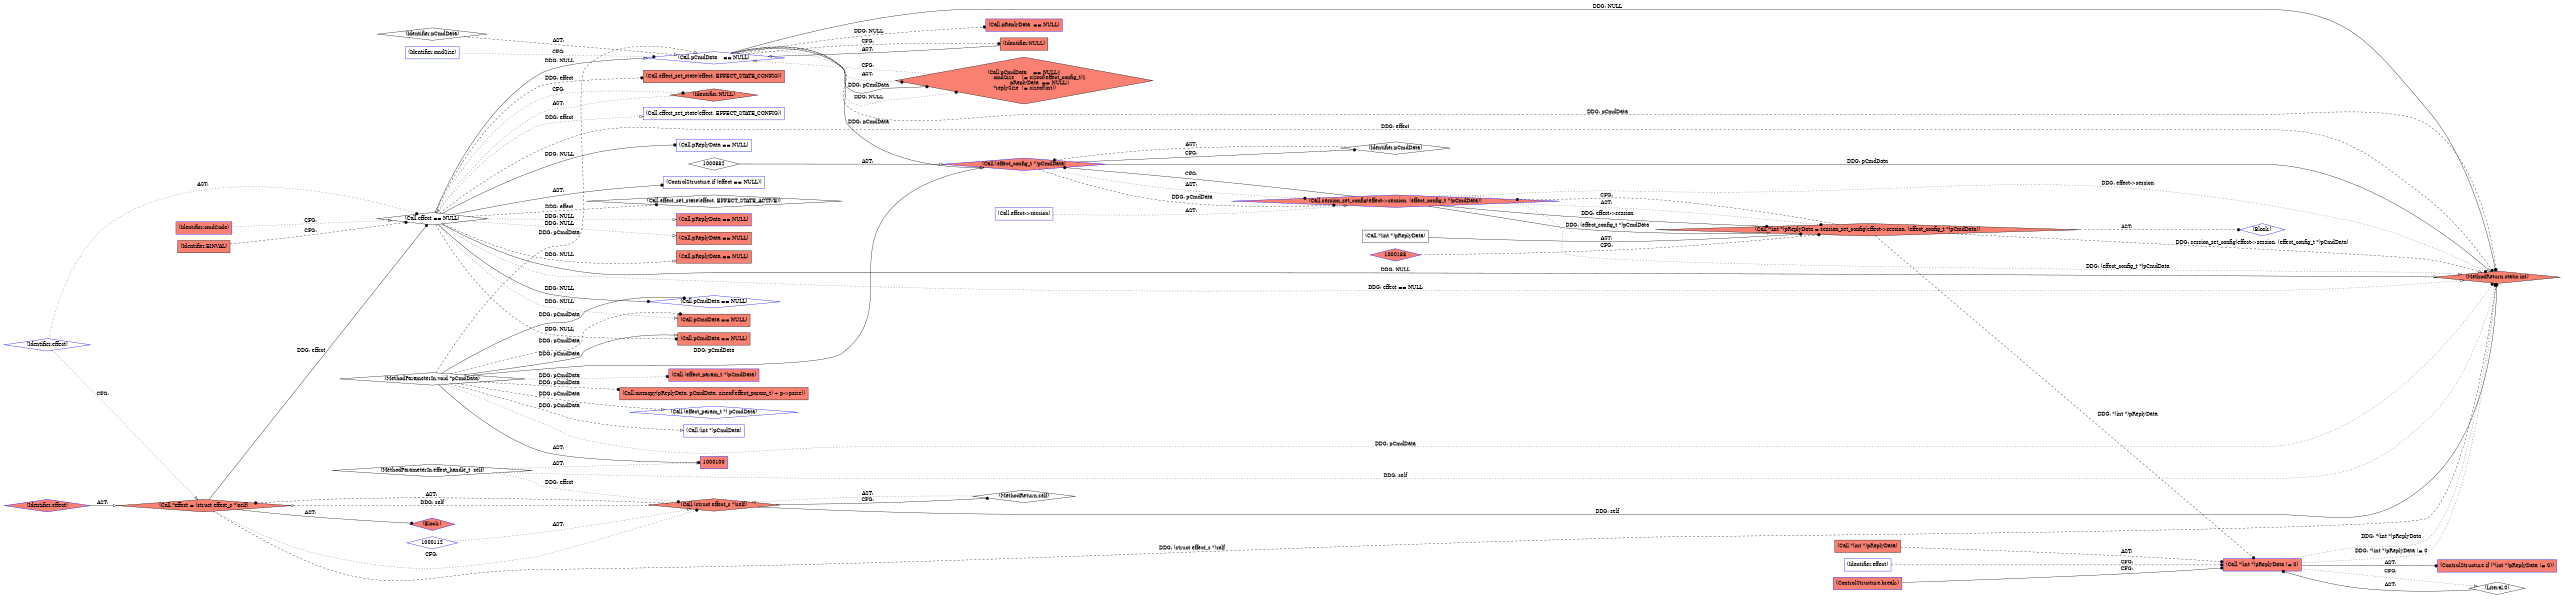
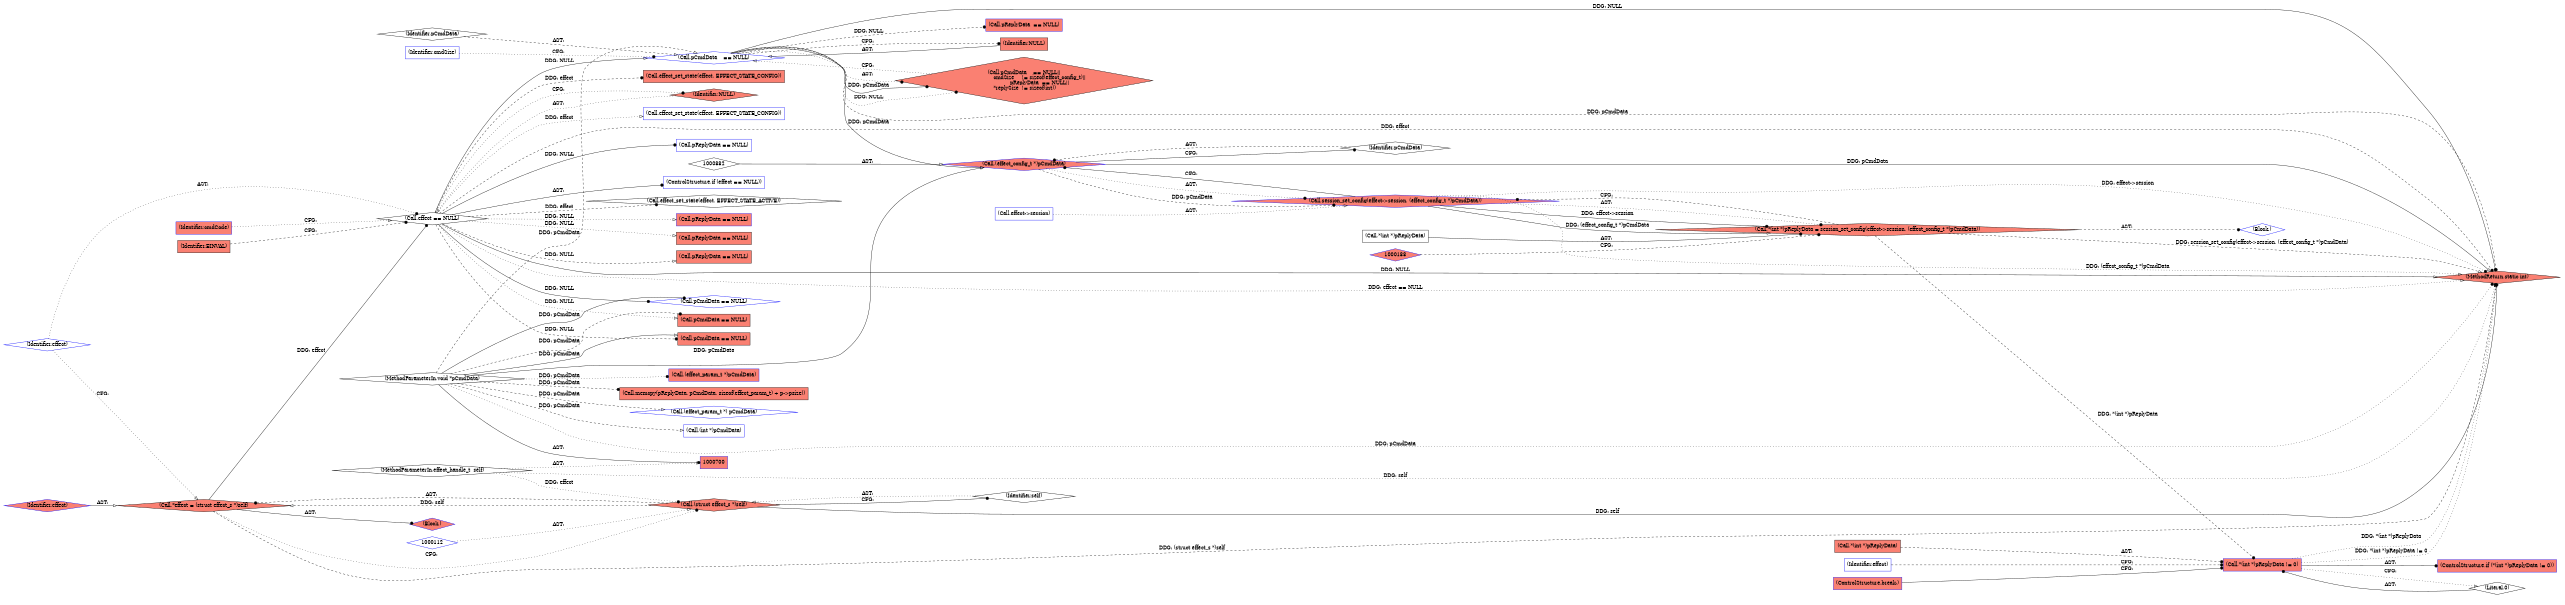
node "1000100": label "1000100" -> "1000700"
node "(MethodReturn,self)": label "(MethodReturn,self)" -> "(Identifier,self)"
